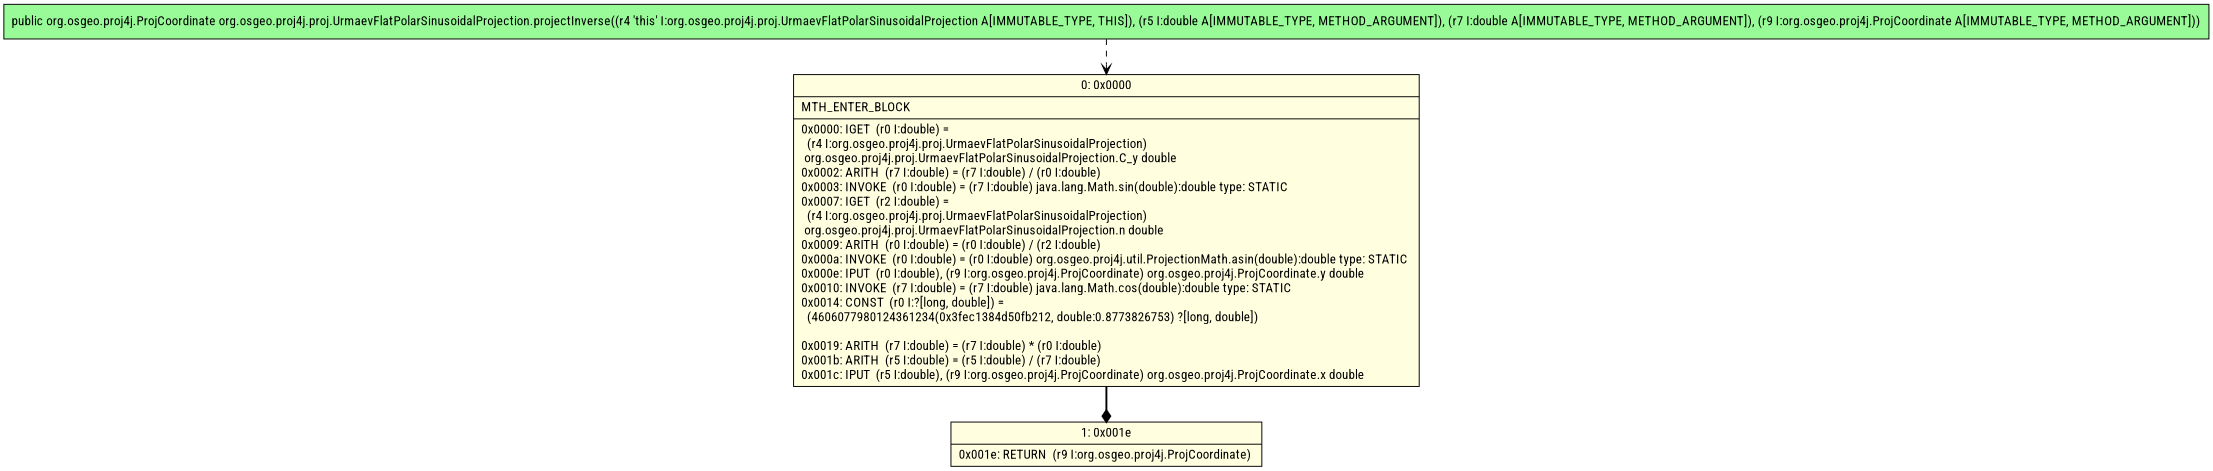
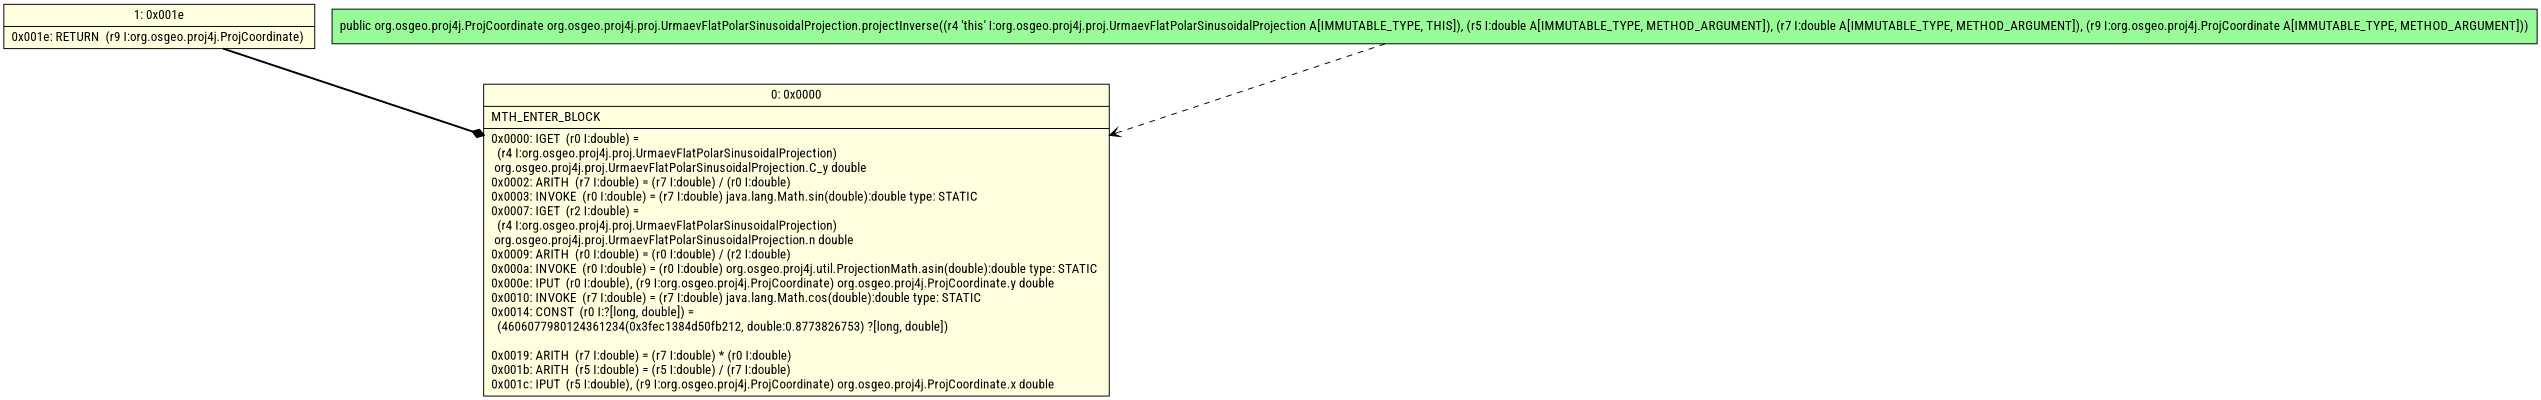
edge "0: 0x0000" -> "1: 0x001e": reversed
